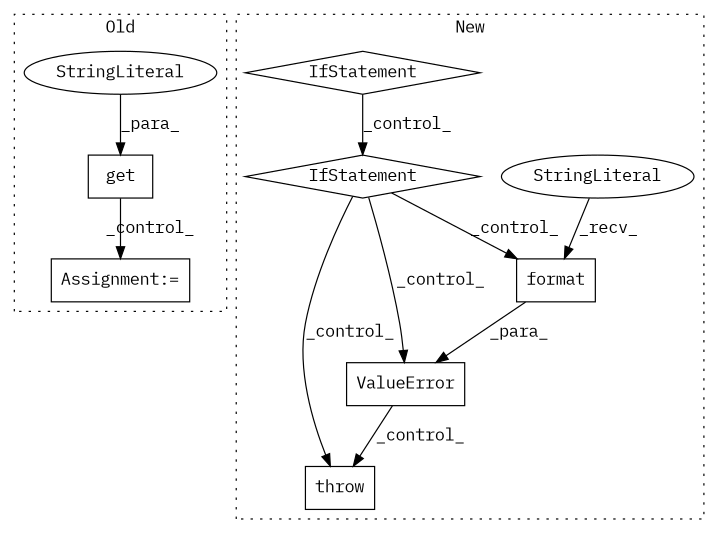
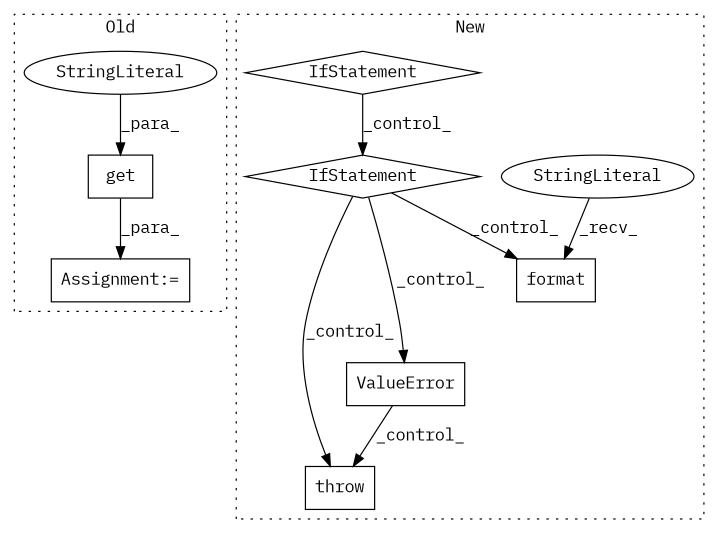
edge "get" -> "Assignment:=": label "_control_" -> "_para_"
edge "format" -> "ValueError": removed, label "_para_"
